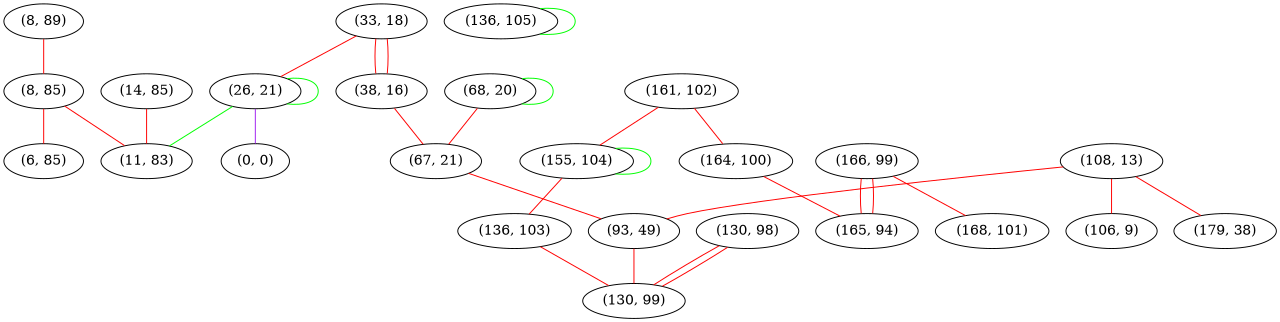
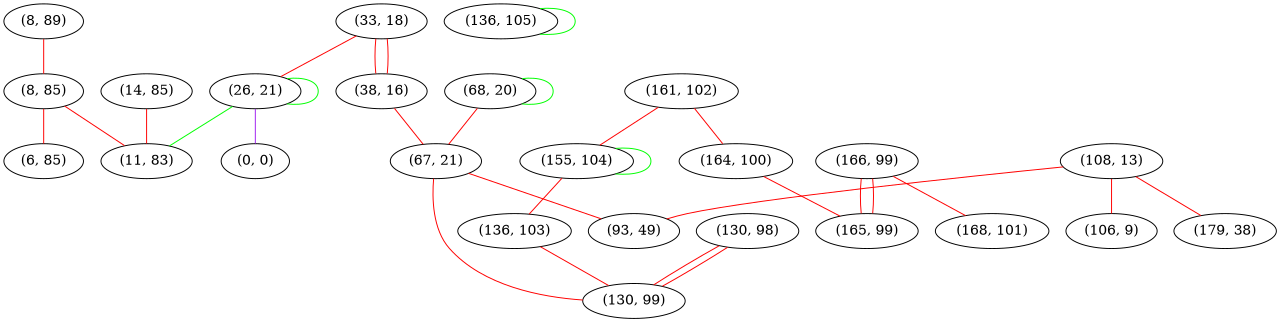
node "(165, 94)": label "(165, 94)" -> "(165, 99)"
edge "(93, 49)" -- "(130, 99)": now "(67, 21)" -- "(130, 99)"
